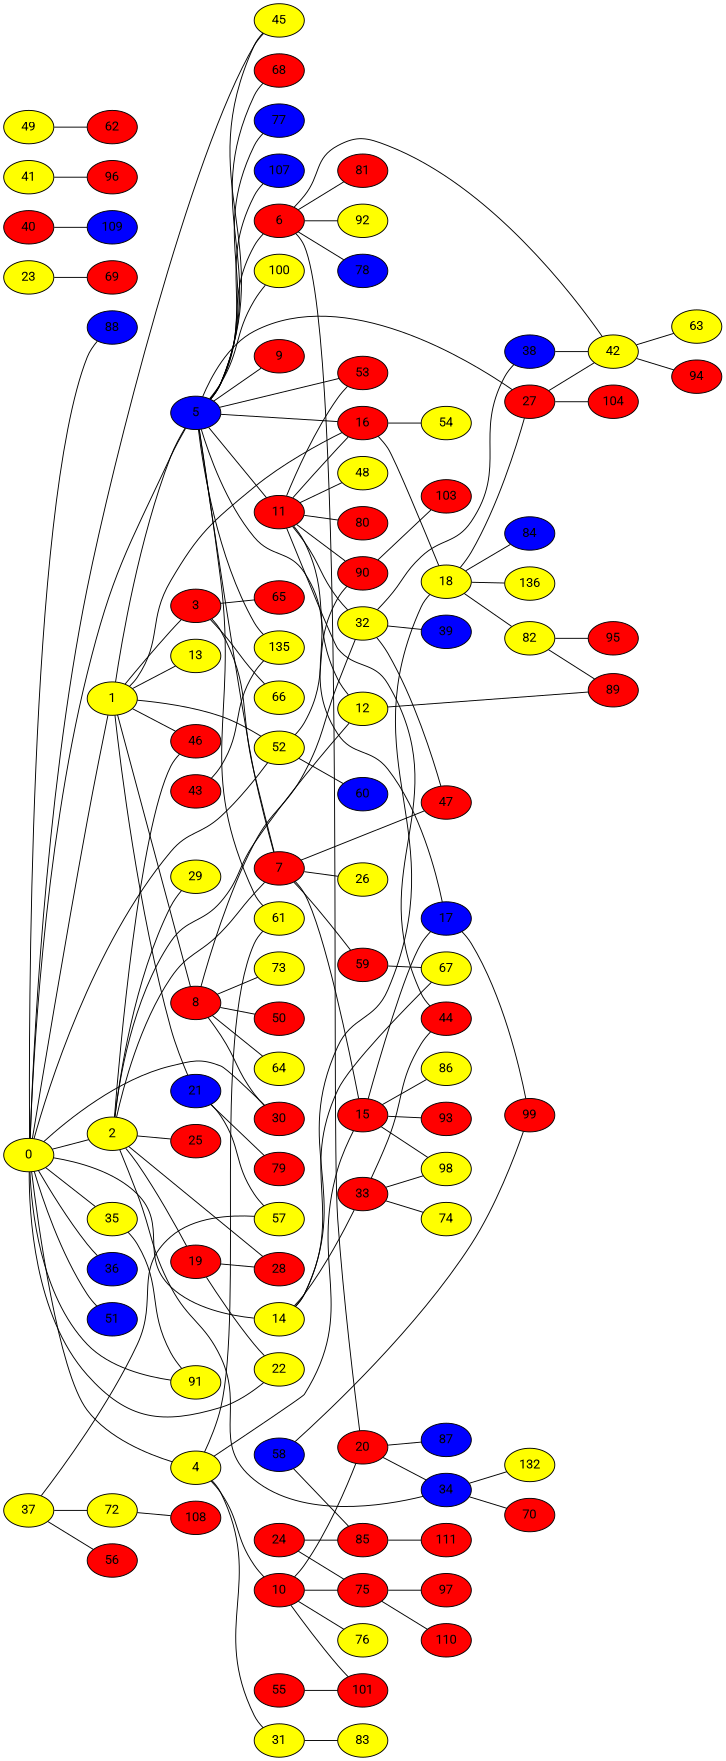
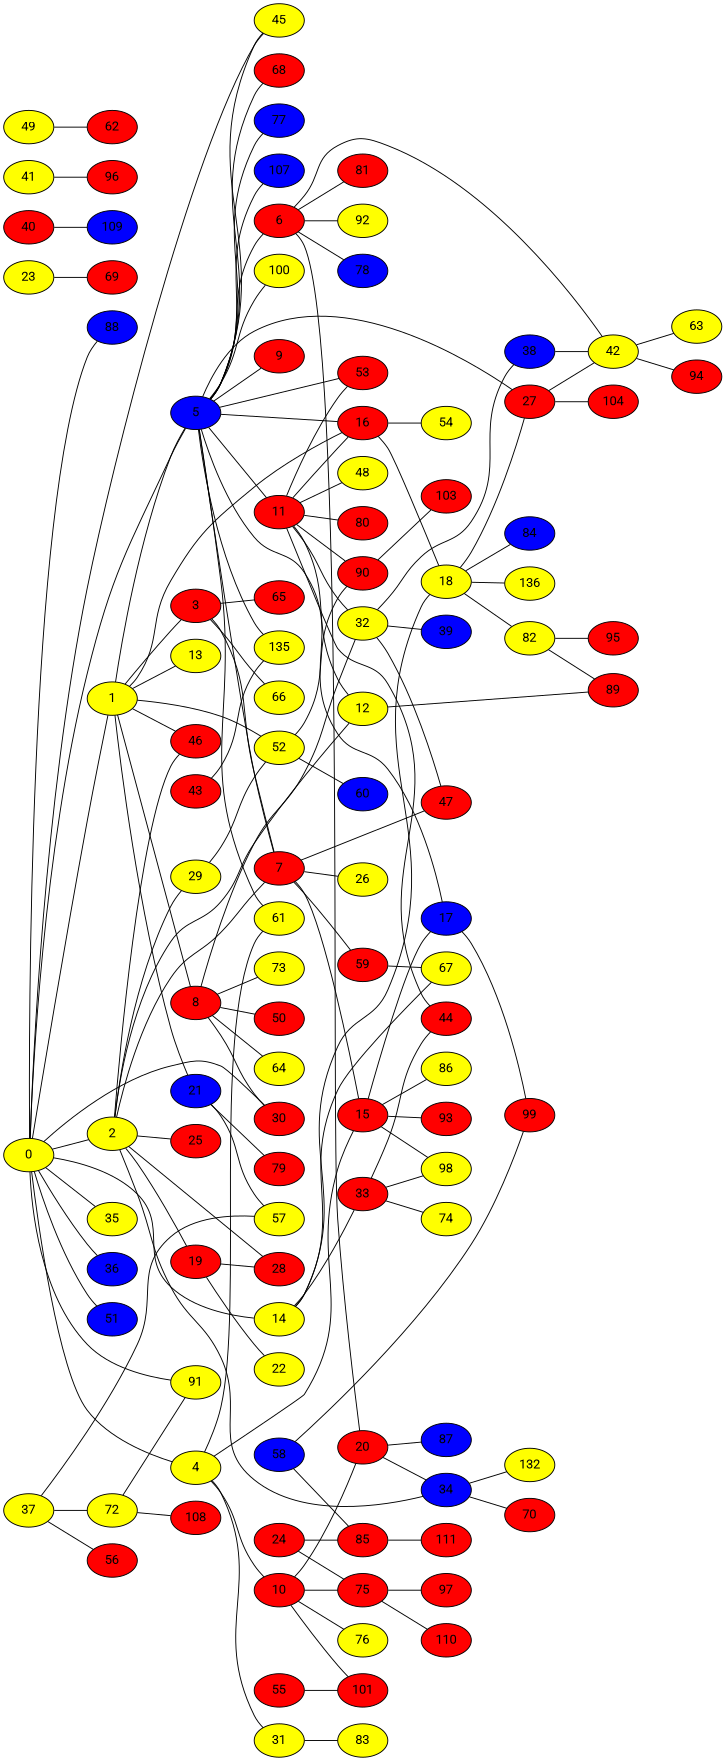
edge "52" -- "0": now "52" -- "29"
edge "35" -- "91": now "72" -- "91"
edge "0" -- "22": removed
